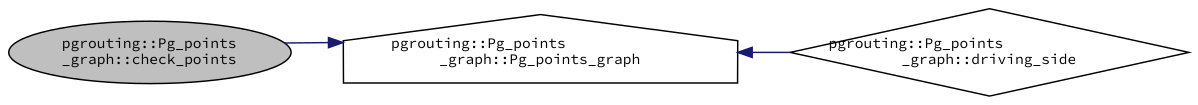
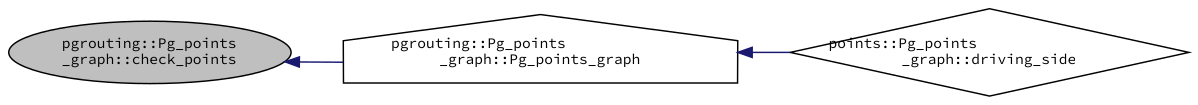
edge "pgrouting::Pg_points _graph::check_points" -> "pgrouting::Pg_points _graph::Pg_points_graph": reversed
node "pgrouting::Pg_points _graph::driving_side": label "pgrouting::Pg_points _graph::driving_side" -> "points::Pg_points _graph::driving_side"
